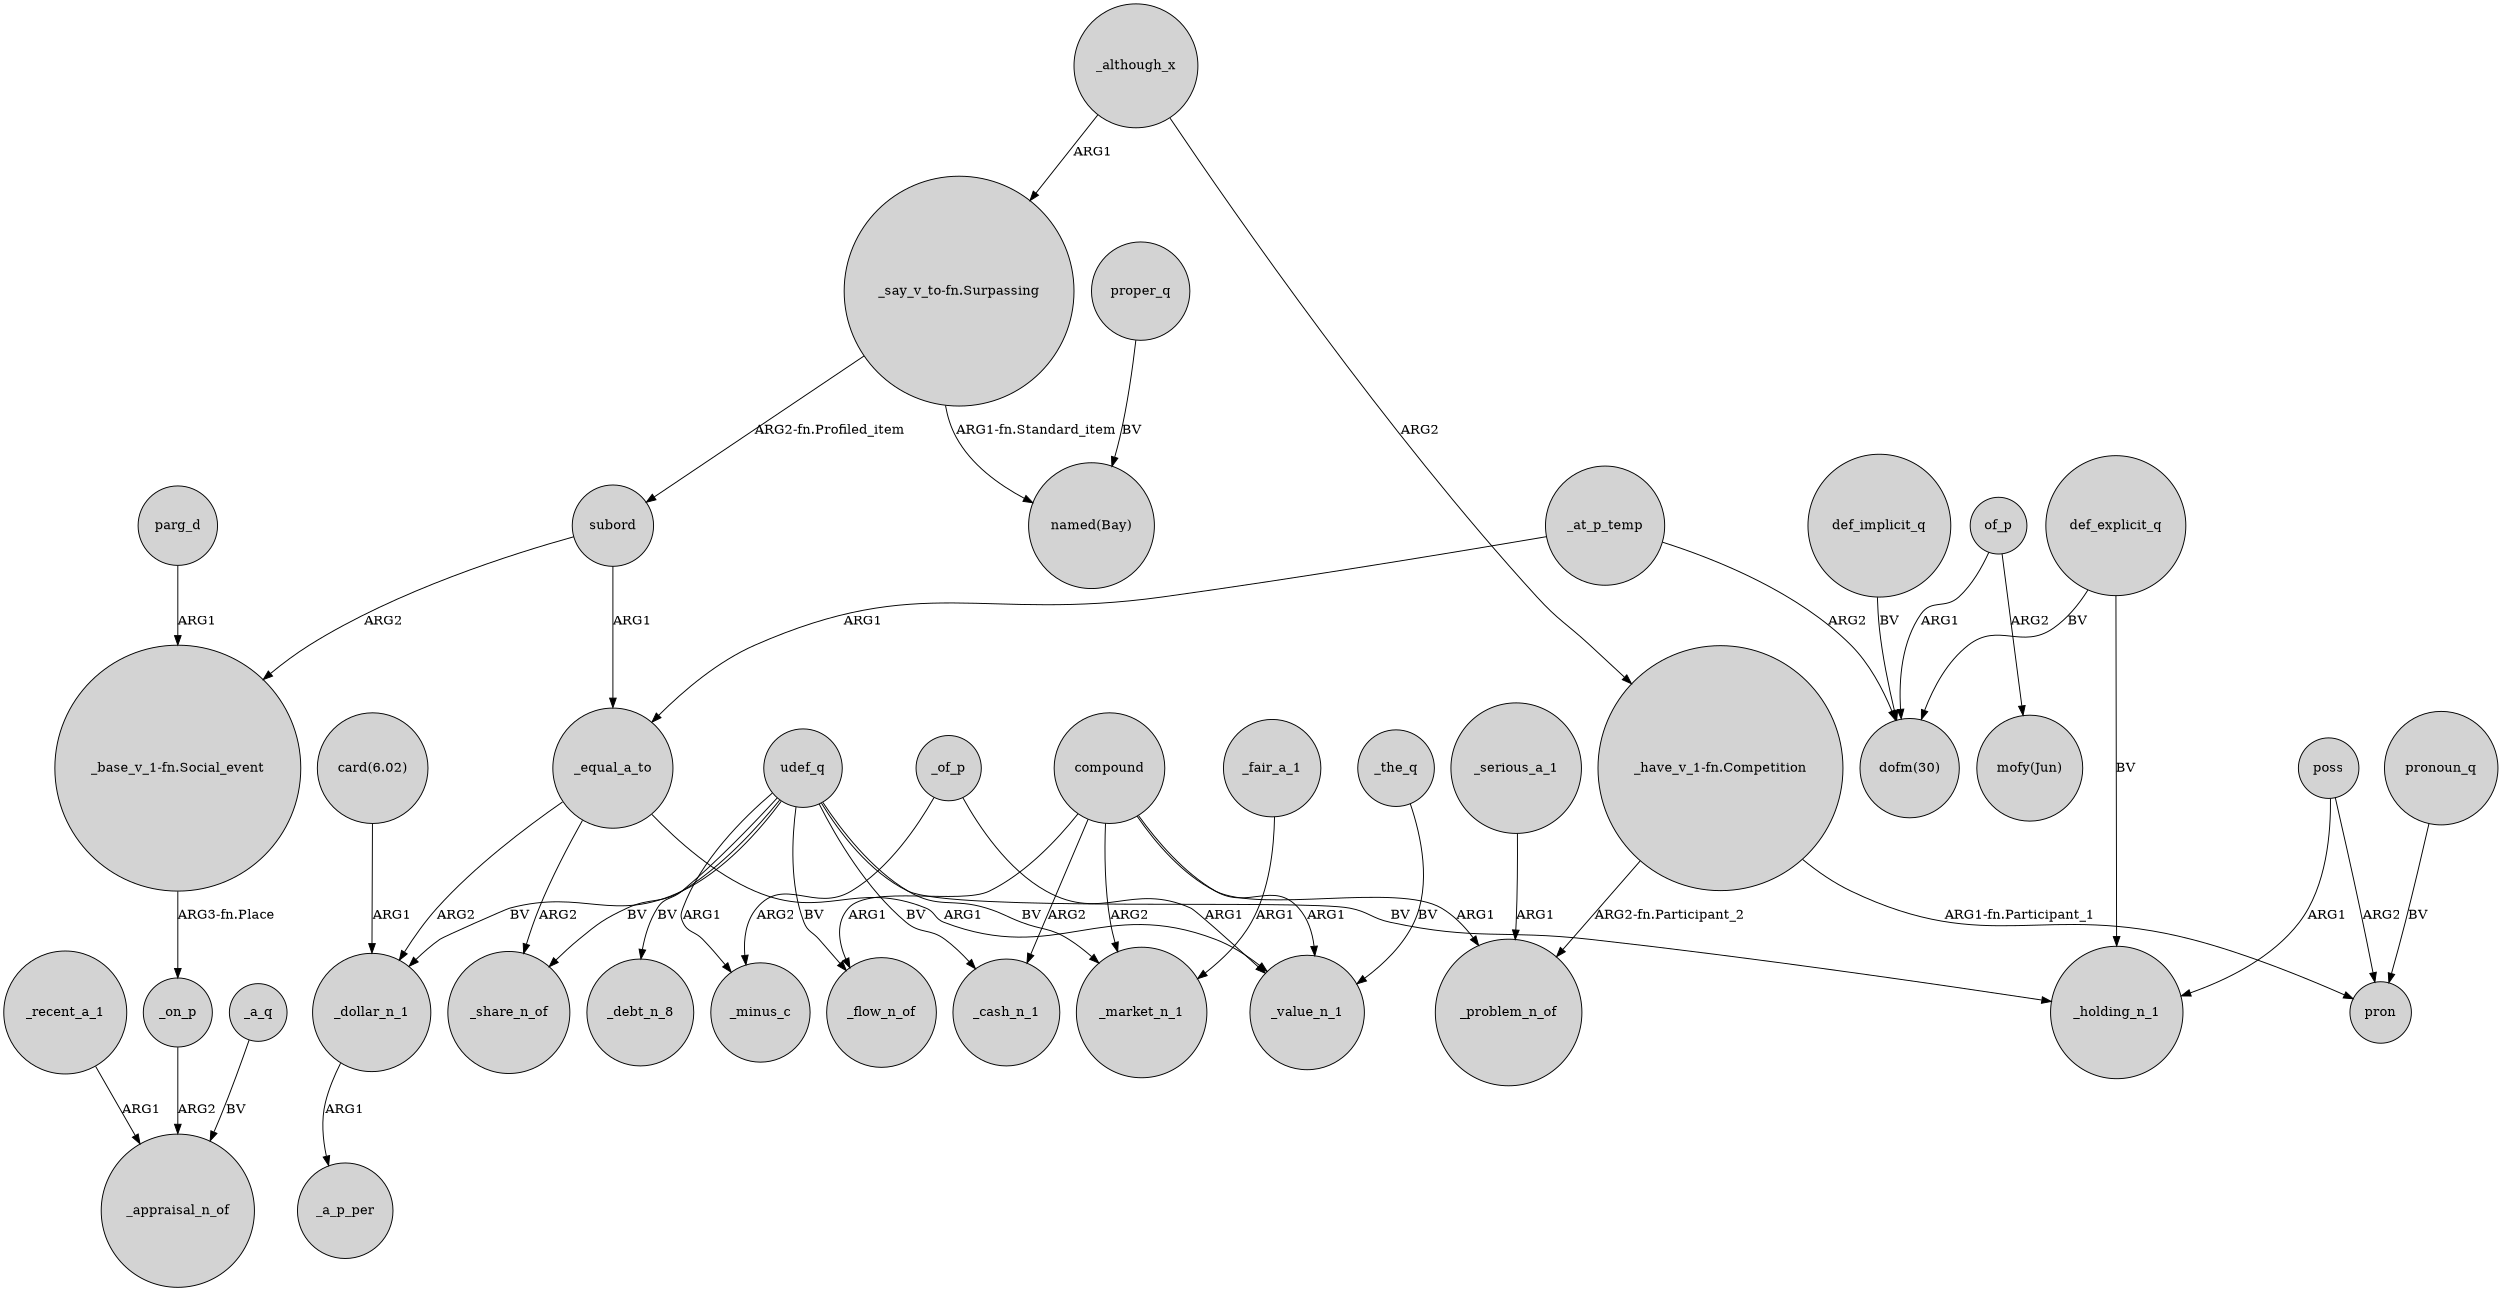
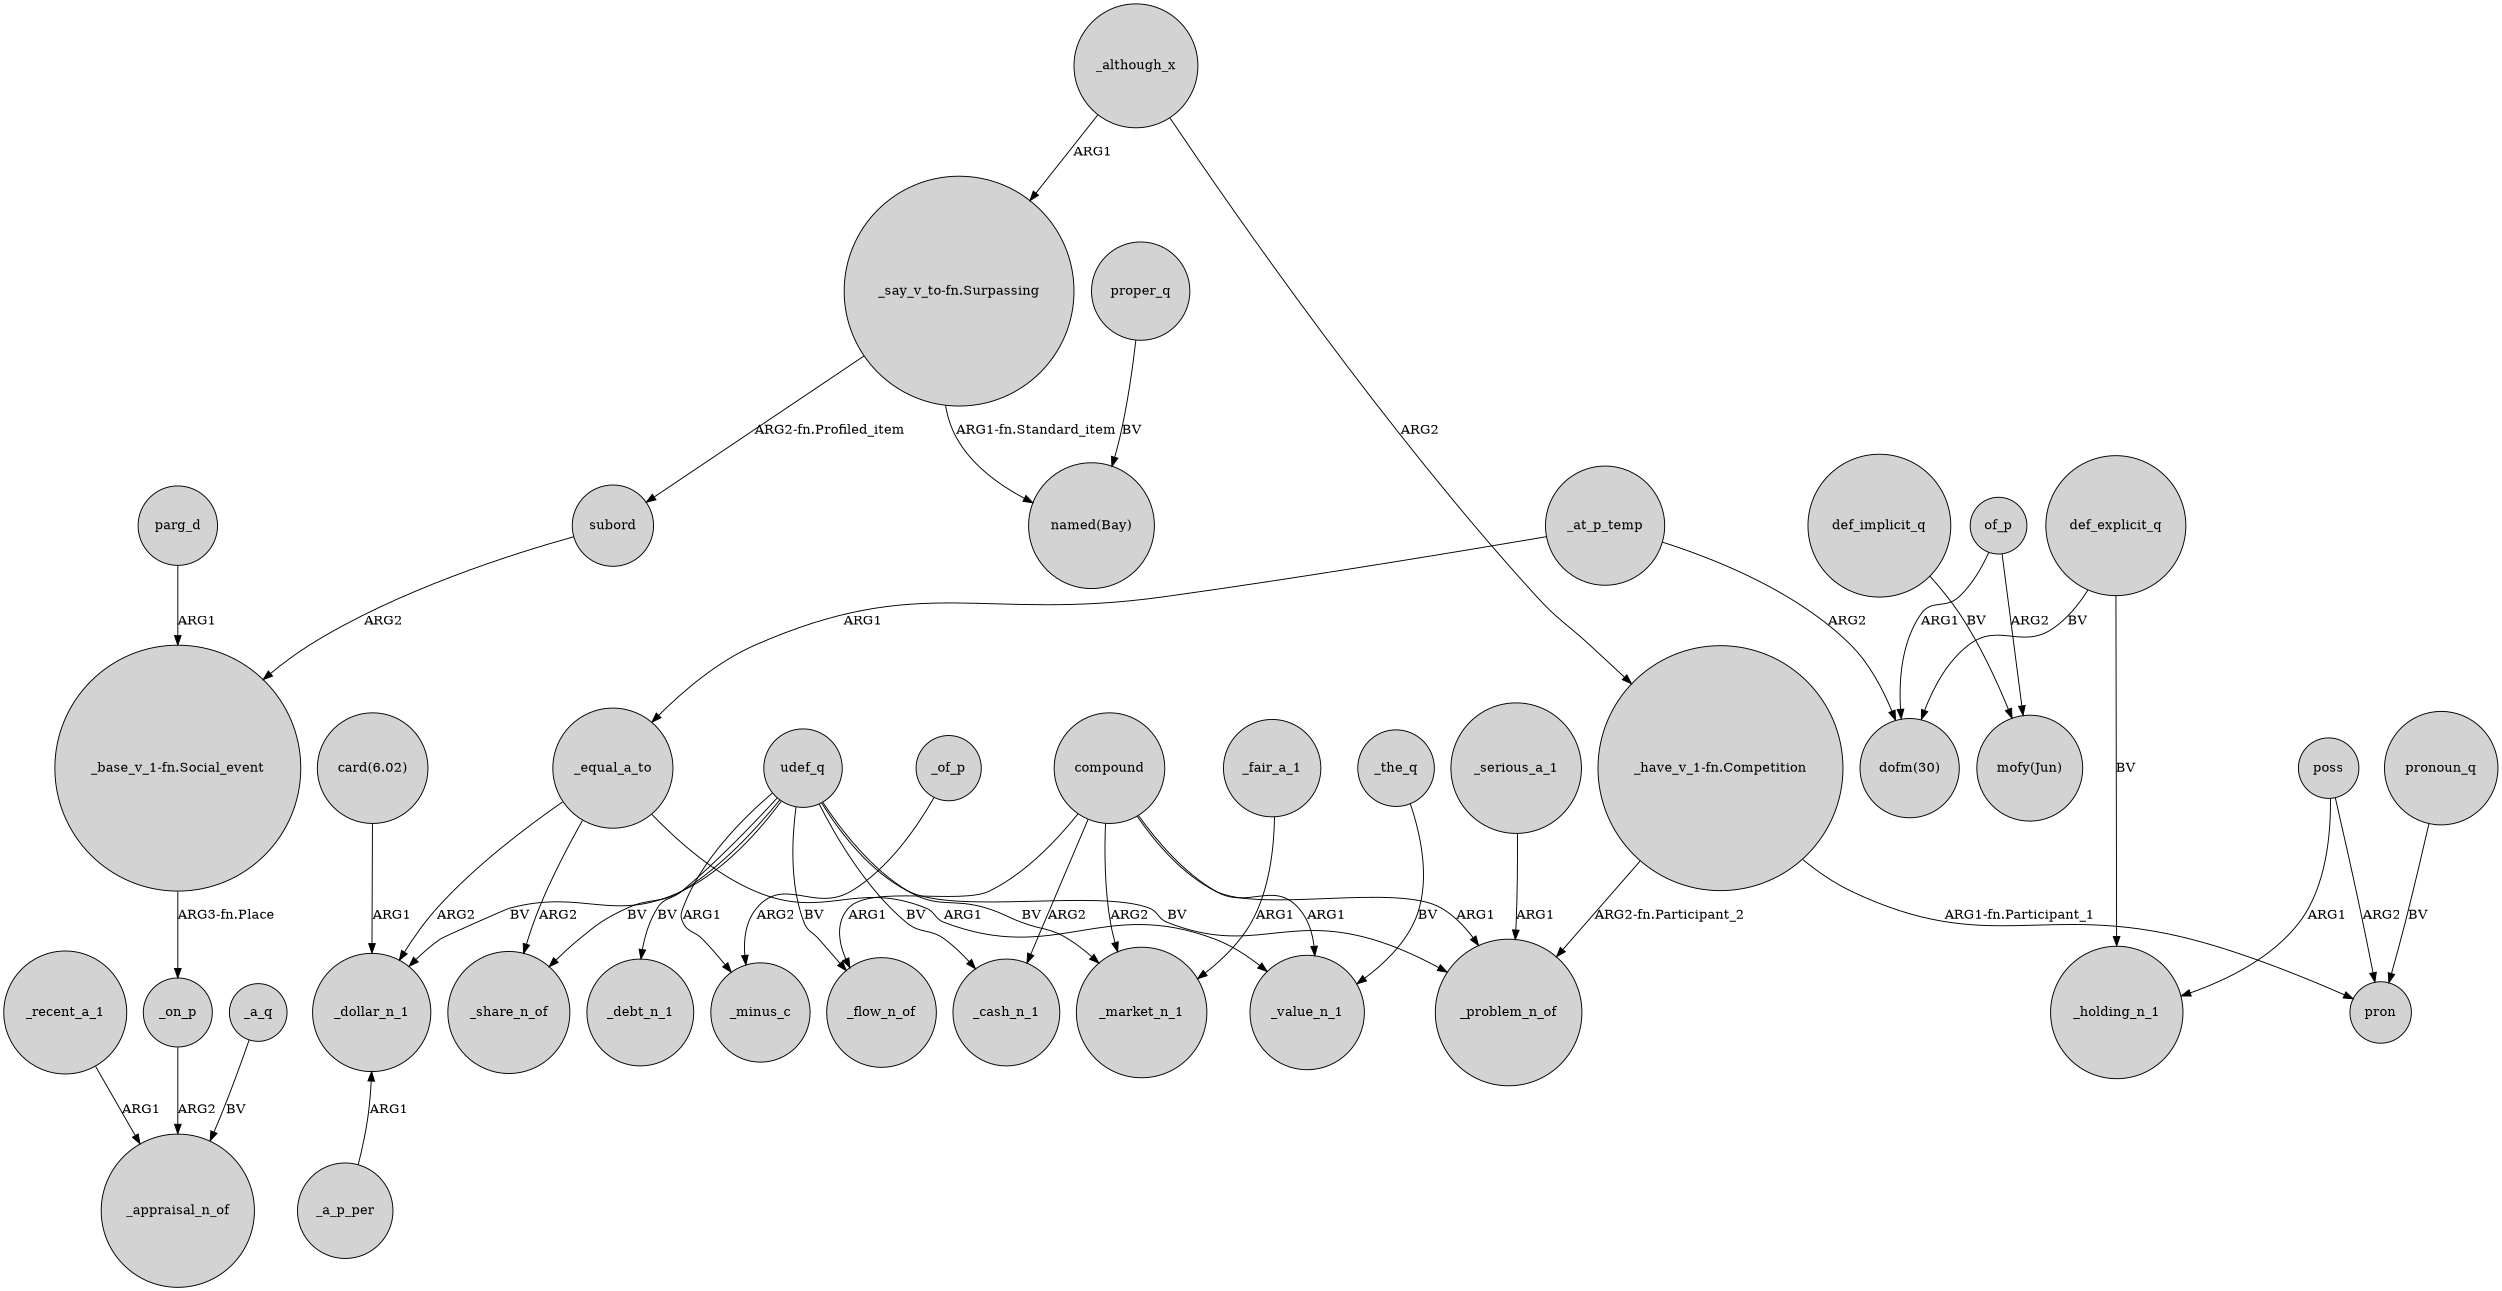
edge "subord" -> "_equal_a_to": removed, label "ARG1"
edge "def_implicit_q" -> "dofm(30)": now "def_implicit_q" -> "mofy(Jun)"
edge "_of_p" -> "_value_n_1": removed, label "ARG1"
edge "udef_q" -> "_holding_n_1": now "udef_q" -> "_problem_n_of"
node "_debt_n_8": label "_debt_n_8" -> "_debt_n_1"
edge "_dollar_n_1" -> "_a_p_per": reversed
